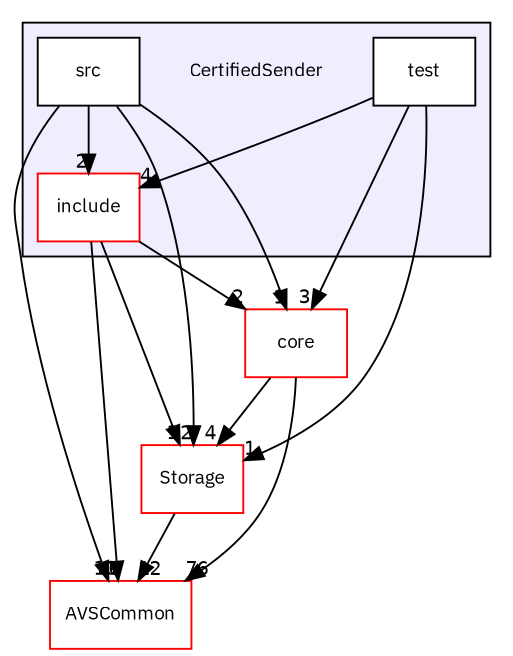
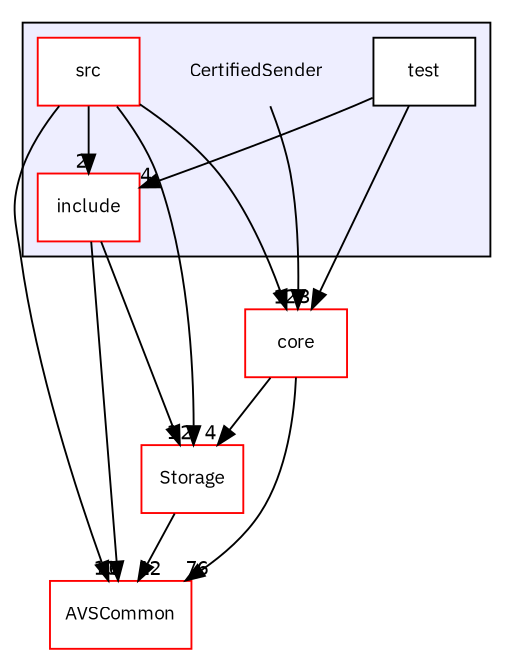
node "src": color black -> red
edge "include" -> "core": now "CertifiedSender" -> "core"
edge "test" -> "Storage": removed
